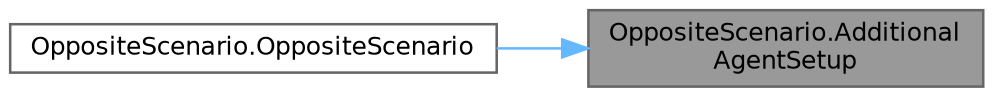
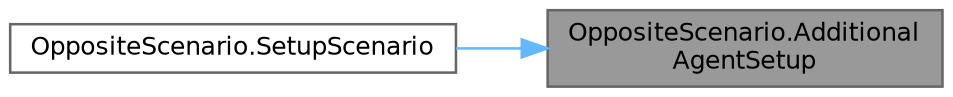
node "OppositeScenario.OppositeScenario": label "OppositeScenario.OppositeScenario" -> "OppositeScenario.SetupScenario"
